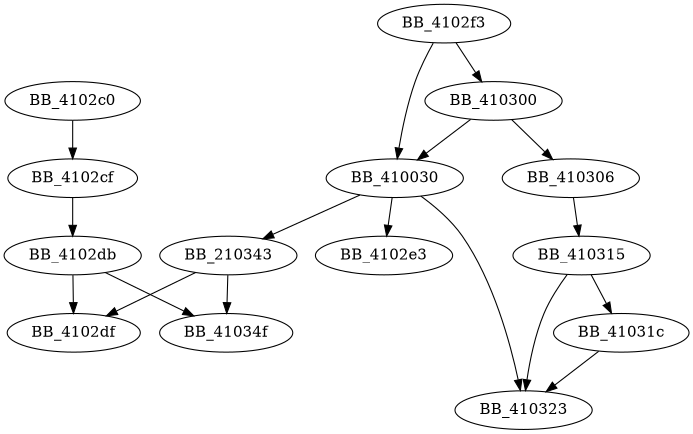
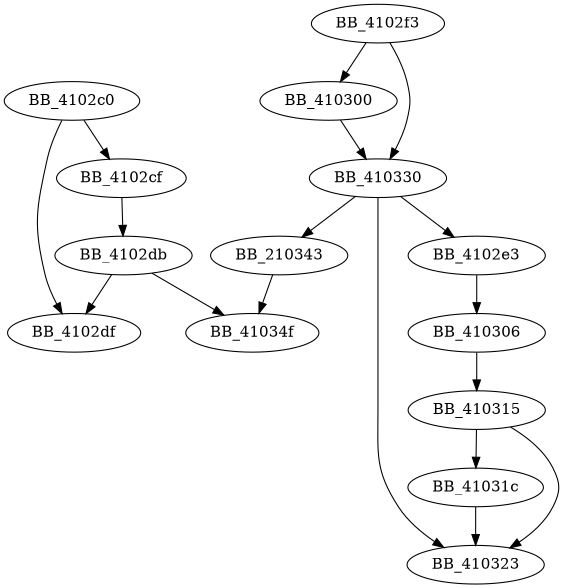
edge "BB_410300" -> "BB_410306": now "BB_4102e3" -> "BB_410306"
node "BB_410030": label "BB_410030" -> "BB_410330"
edge "BB_210343" -> "BB_4102df": now "BB_4102c0" -> "BB_4102df"
